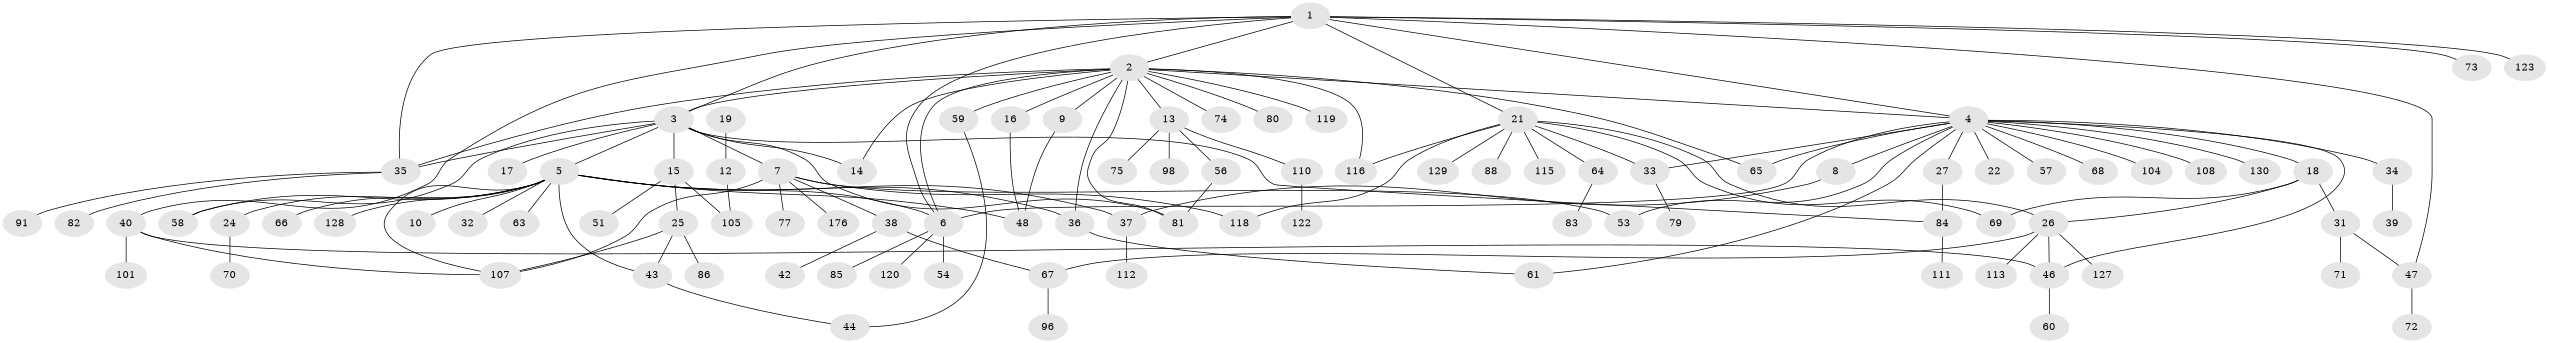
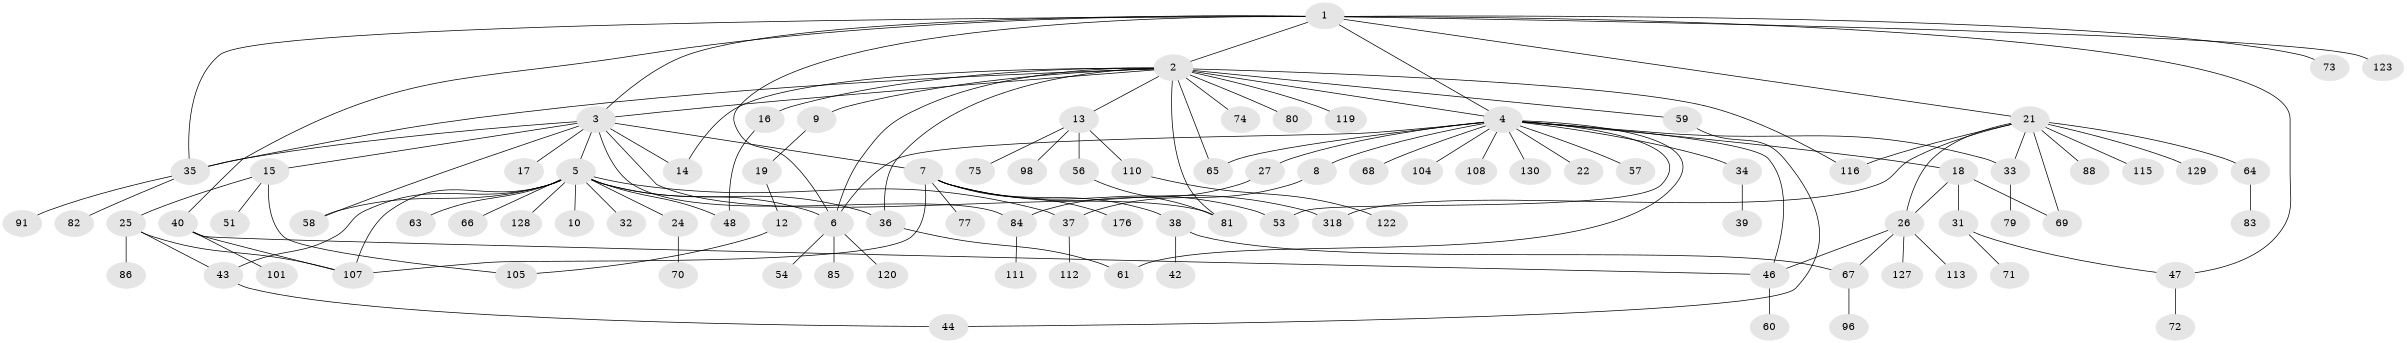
edge "9" -- "48": now "9" -- "19"
node "118": label "118" -> "318"
